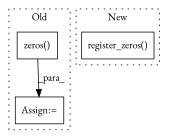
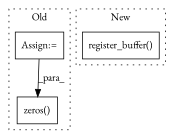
node "register_zeros()": label "register_zeros()" -> "register_buffer()"
edge "zeros()" -> "Assign:=": reversed
